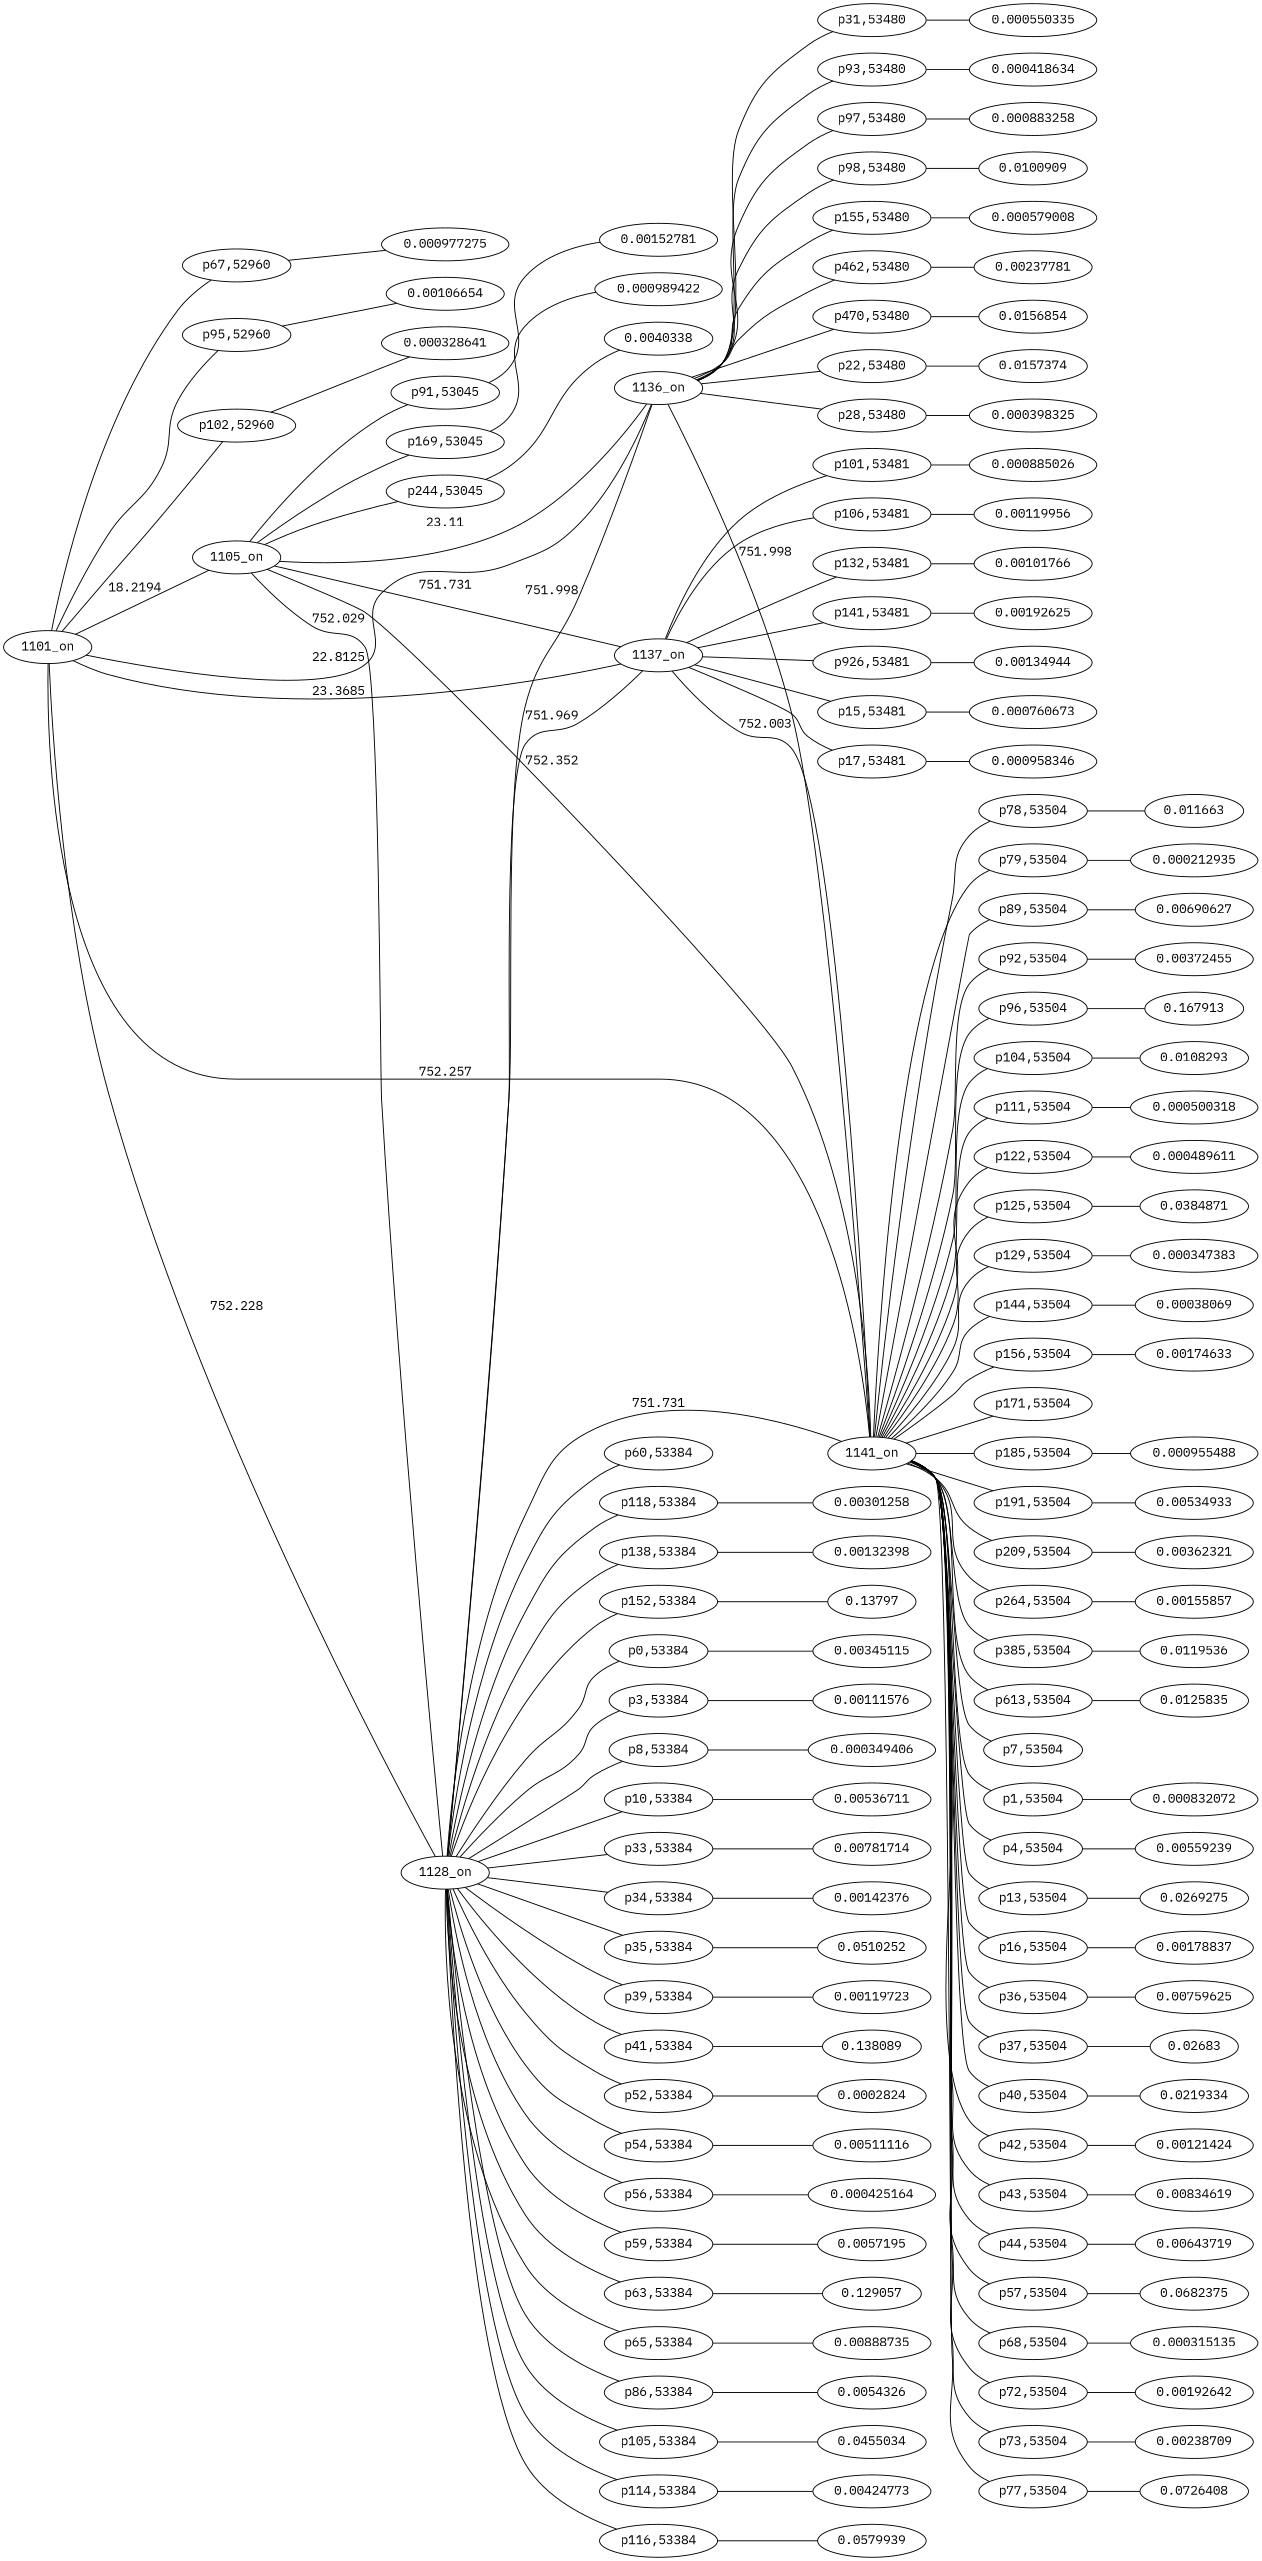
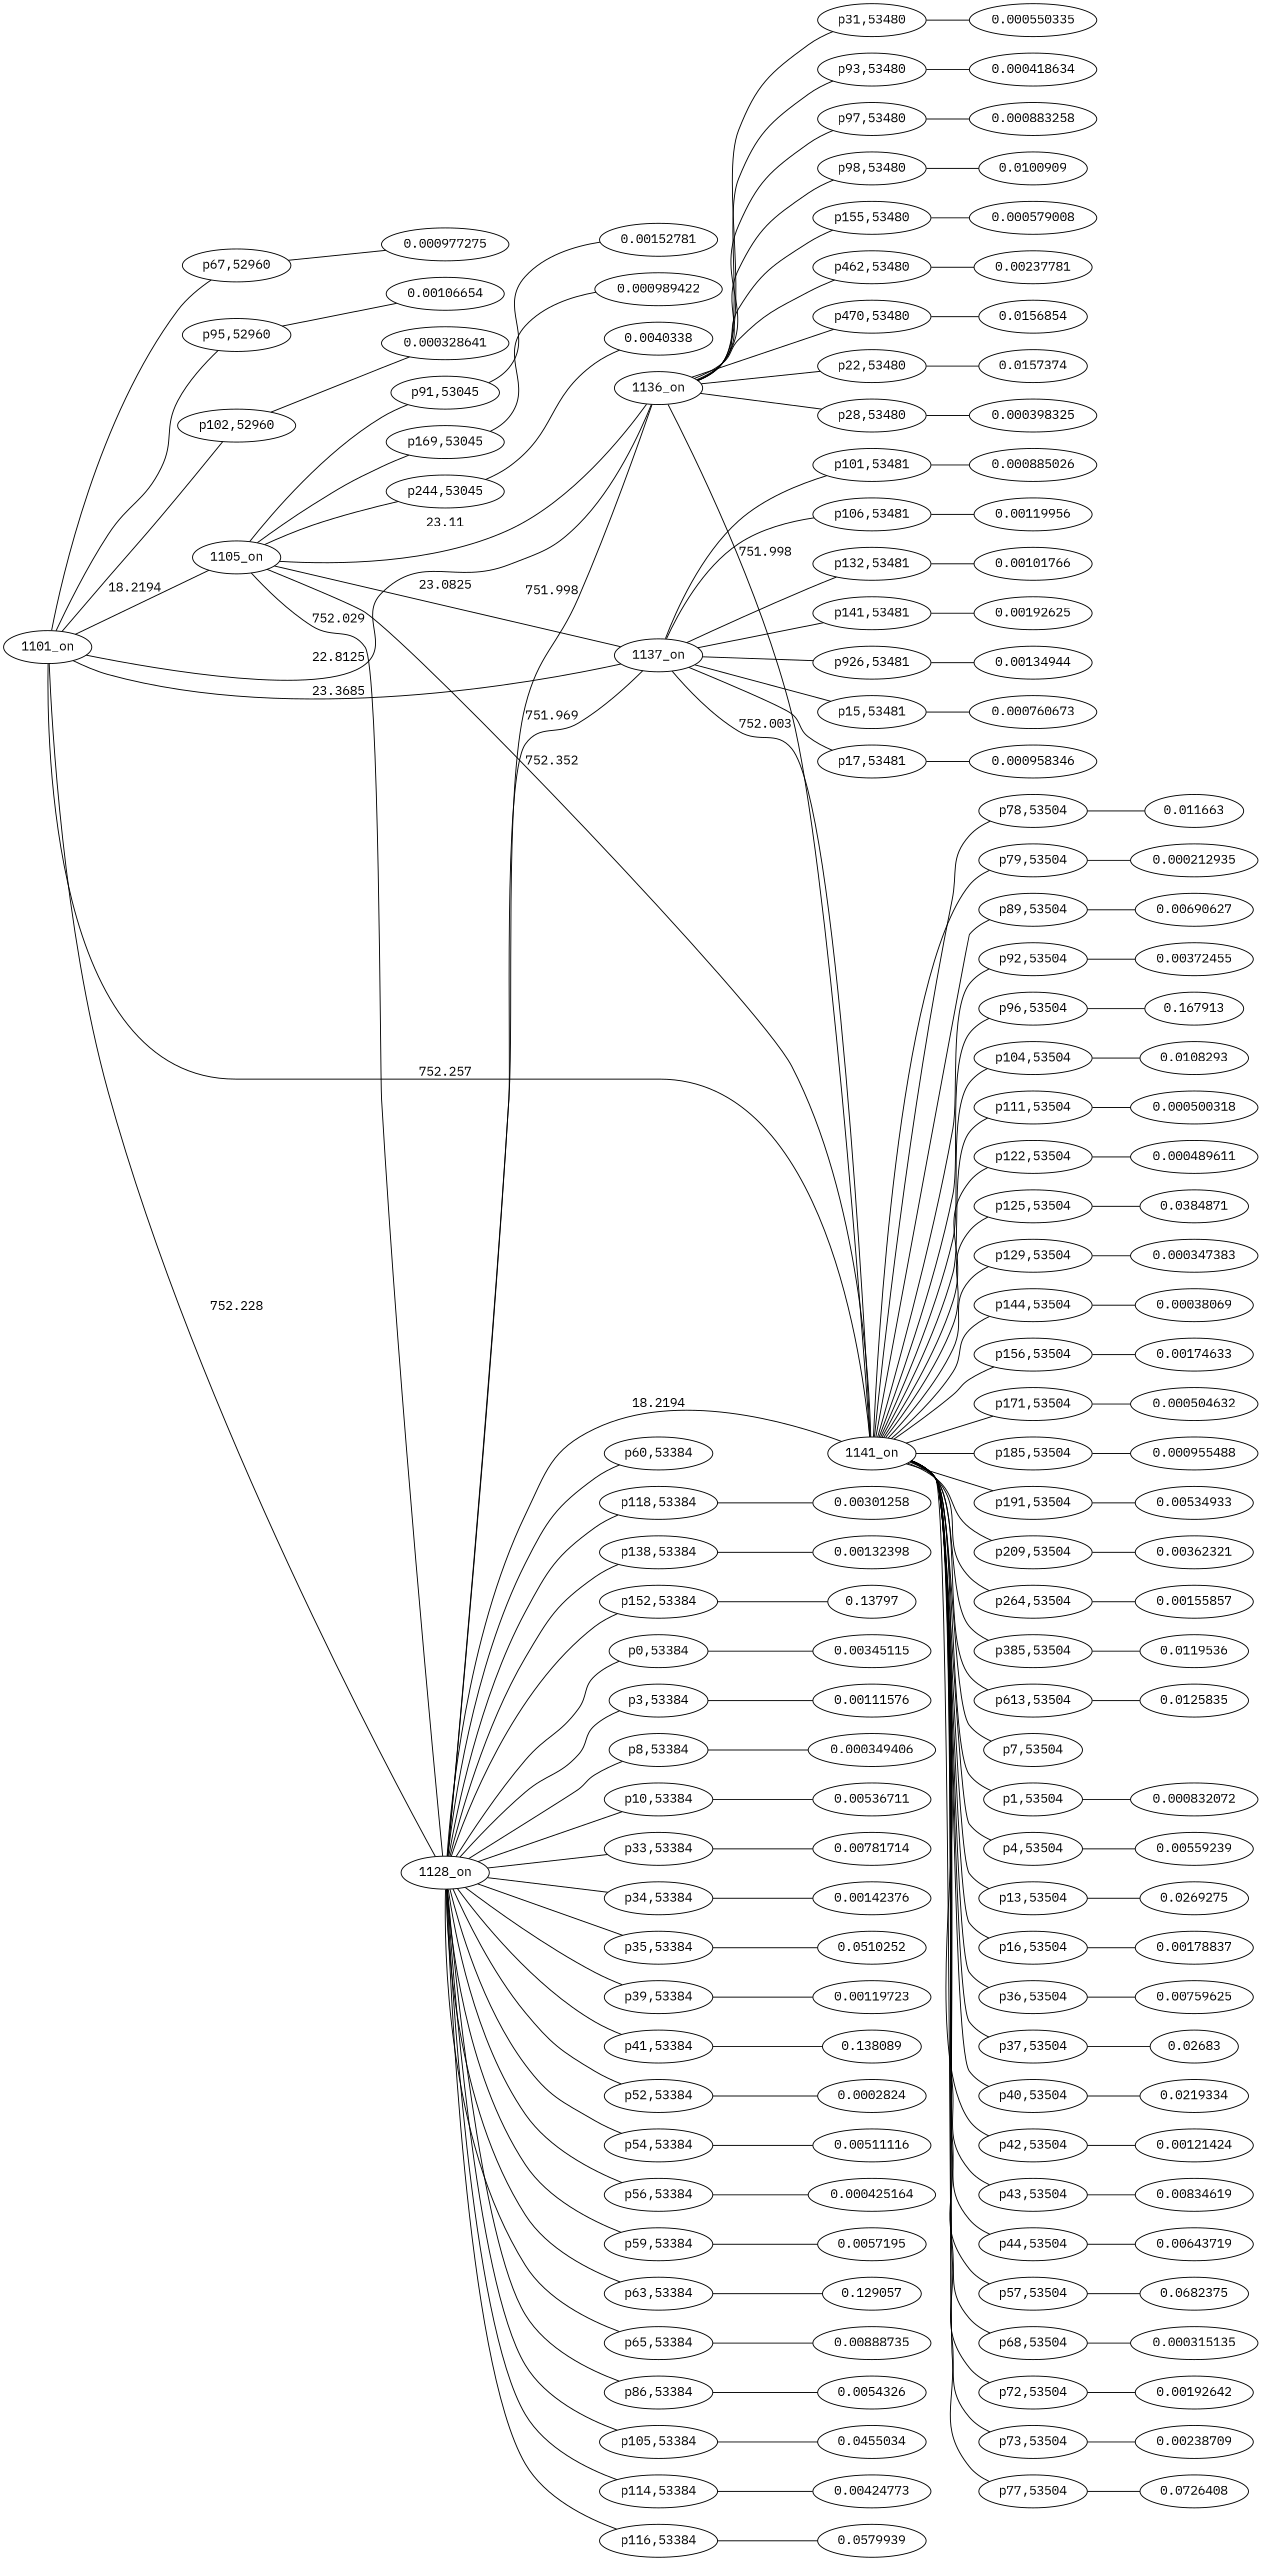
edge "1105_on" -- "1137_on": label "751.731" -> "23.0825"
edge "1141_on" -- "1128_on": label "751.731" -> "18.2194"
node "0.000504632": added
